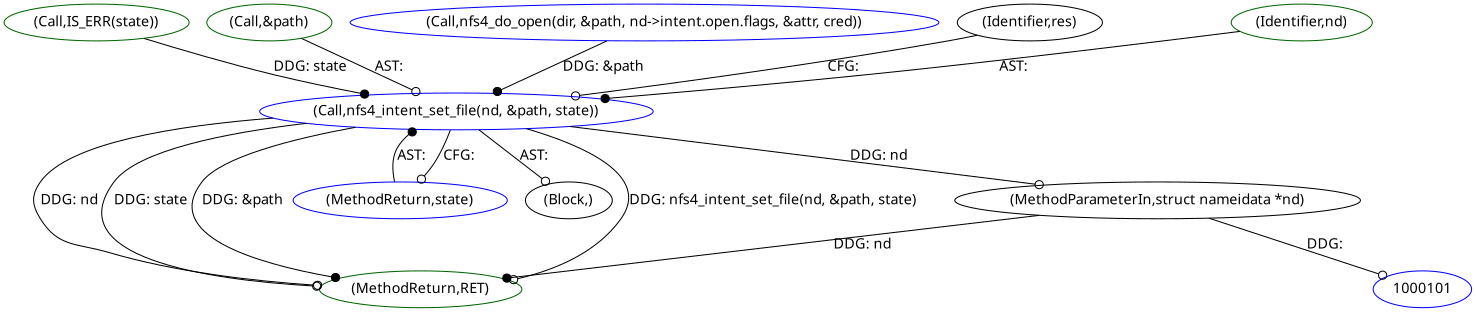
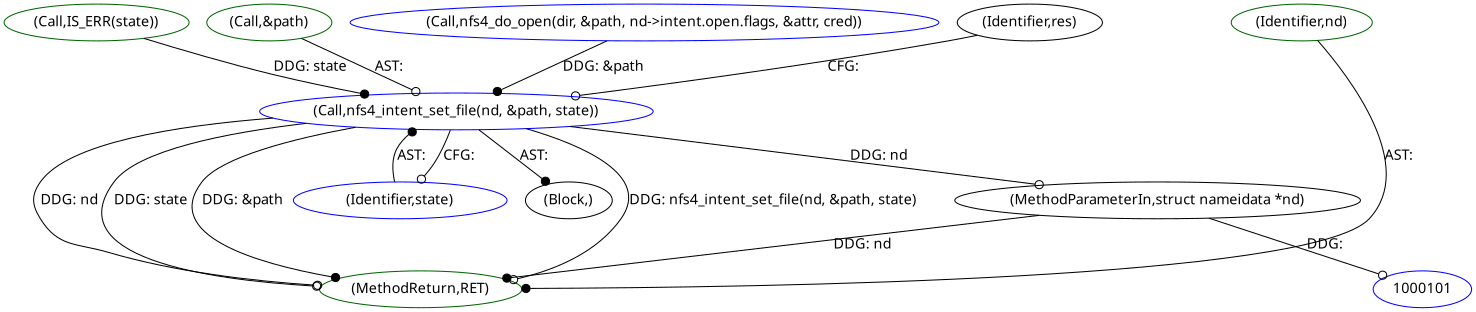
edge "(Identifier,nd)" -> "(Call,nfs4_intent_set_file(nd, &path, state))": now "(Identifier,nd)" -> "(MethodReturn,RET)"
edge "(Call,nfs4_intent_set_file(nd, &path, state))" -> "(Block,)": arrowhead odot -> dot
node "(MethodReturn,state)": label "(MethodReturn,state)" -> "(Identifier,state)"
